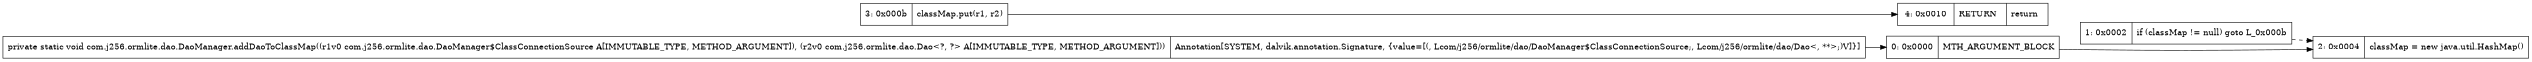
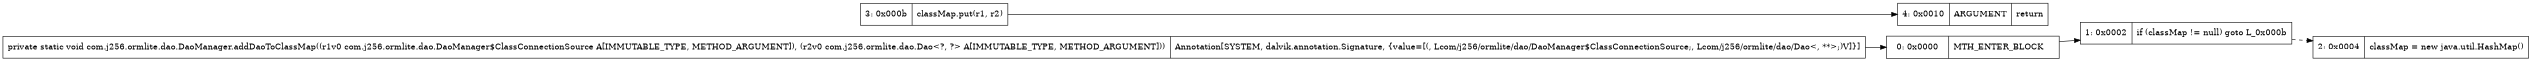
node "4: 0x0010": text "RETURN" -> "ARGUMENT"
node "0: 0x0000": text "MTH_ARGUMENT_BLOCK" -> "MTH_ENTER_BLOCK"
edge "0: 0x0000" -> "2: 0x0004": now "0: 0x0000" -> "1: 0x0002"
